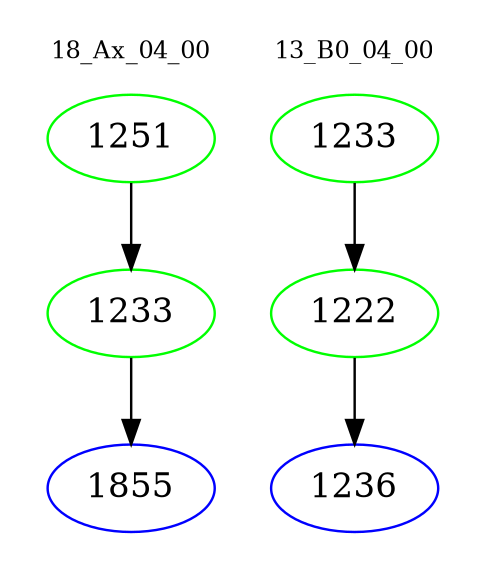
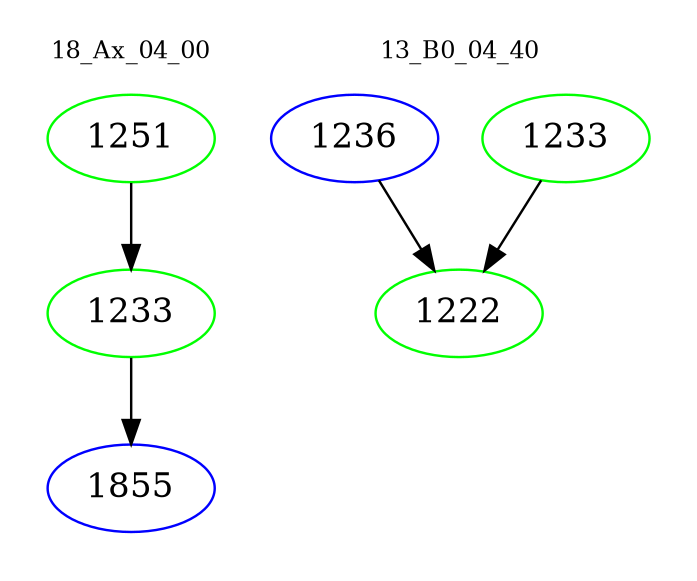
cluster "13_B0_04_00": label "13_B0_04_00" -> "13_B0_04_40"
edge "1222" -> "1236": reversed
